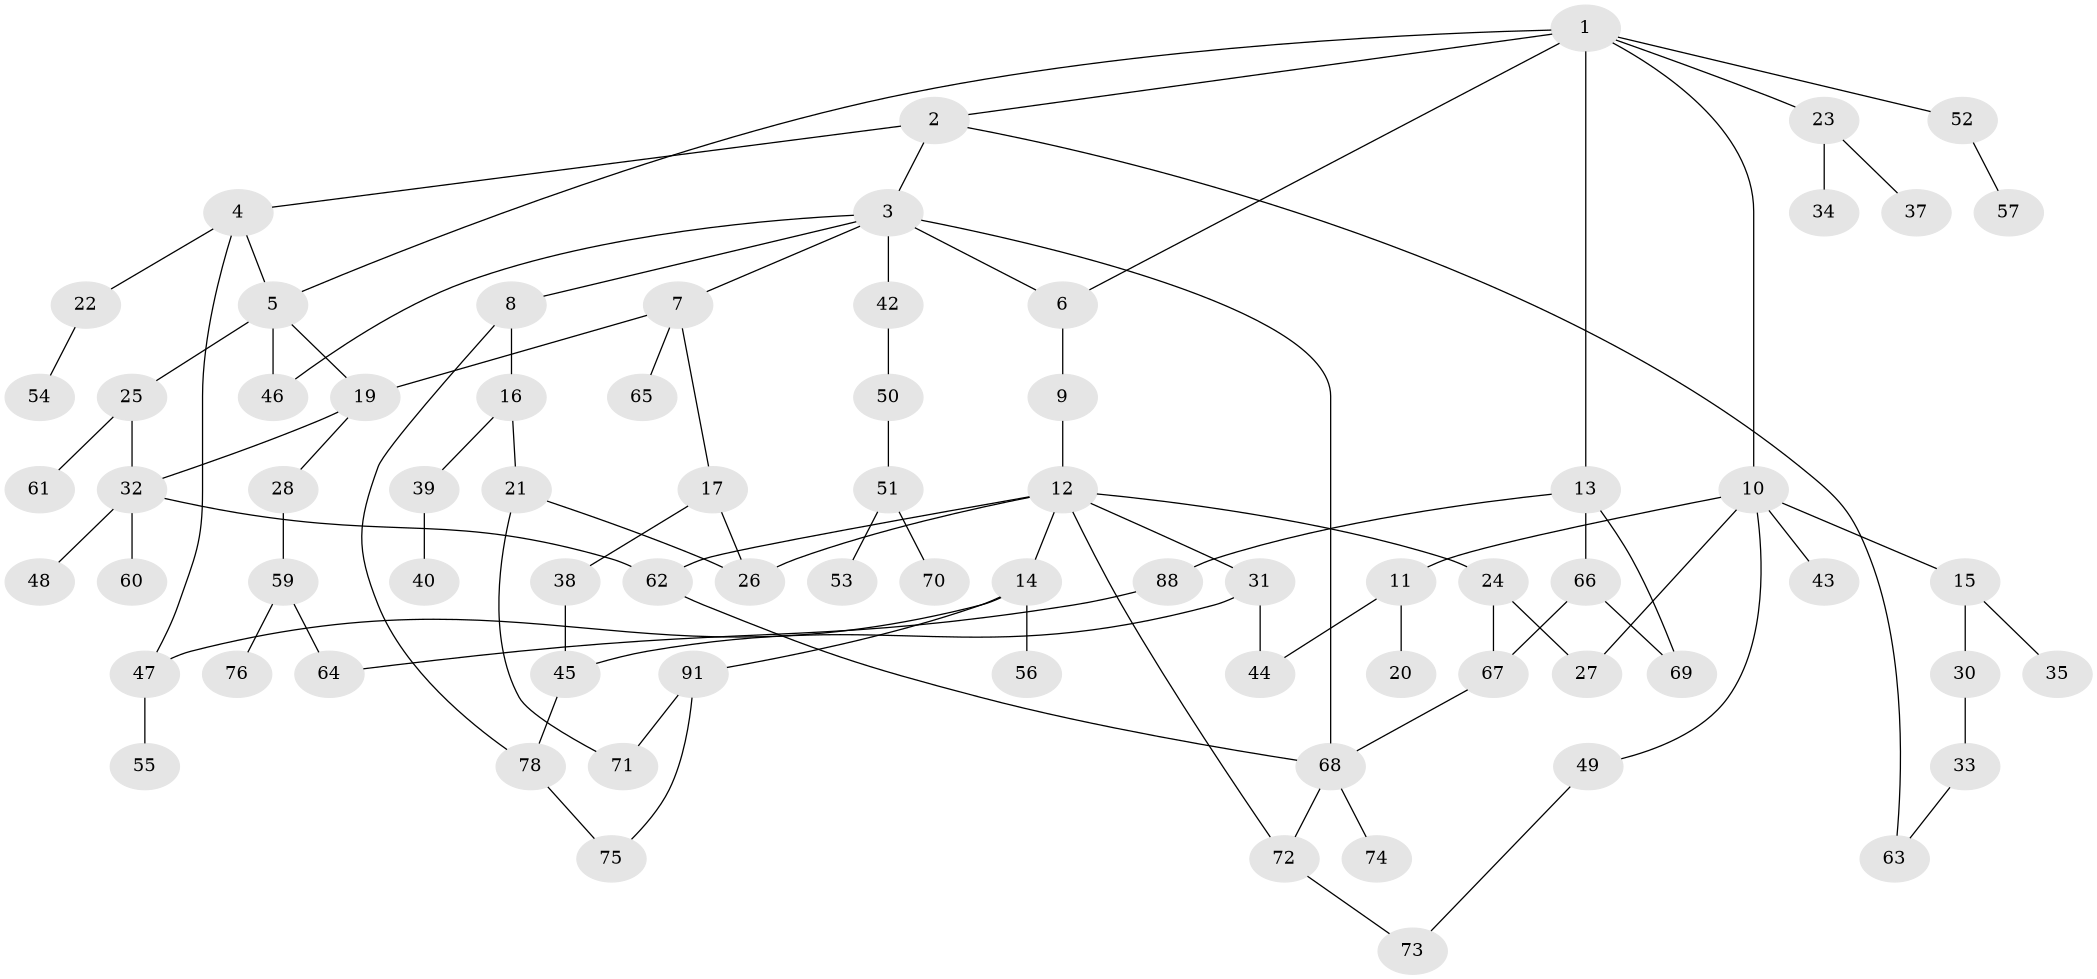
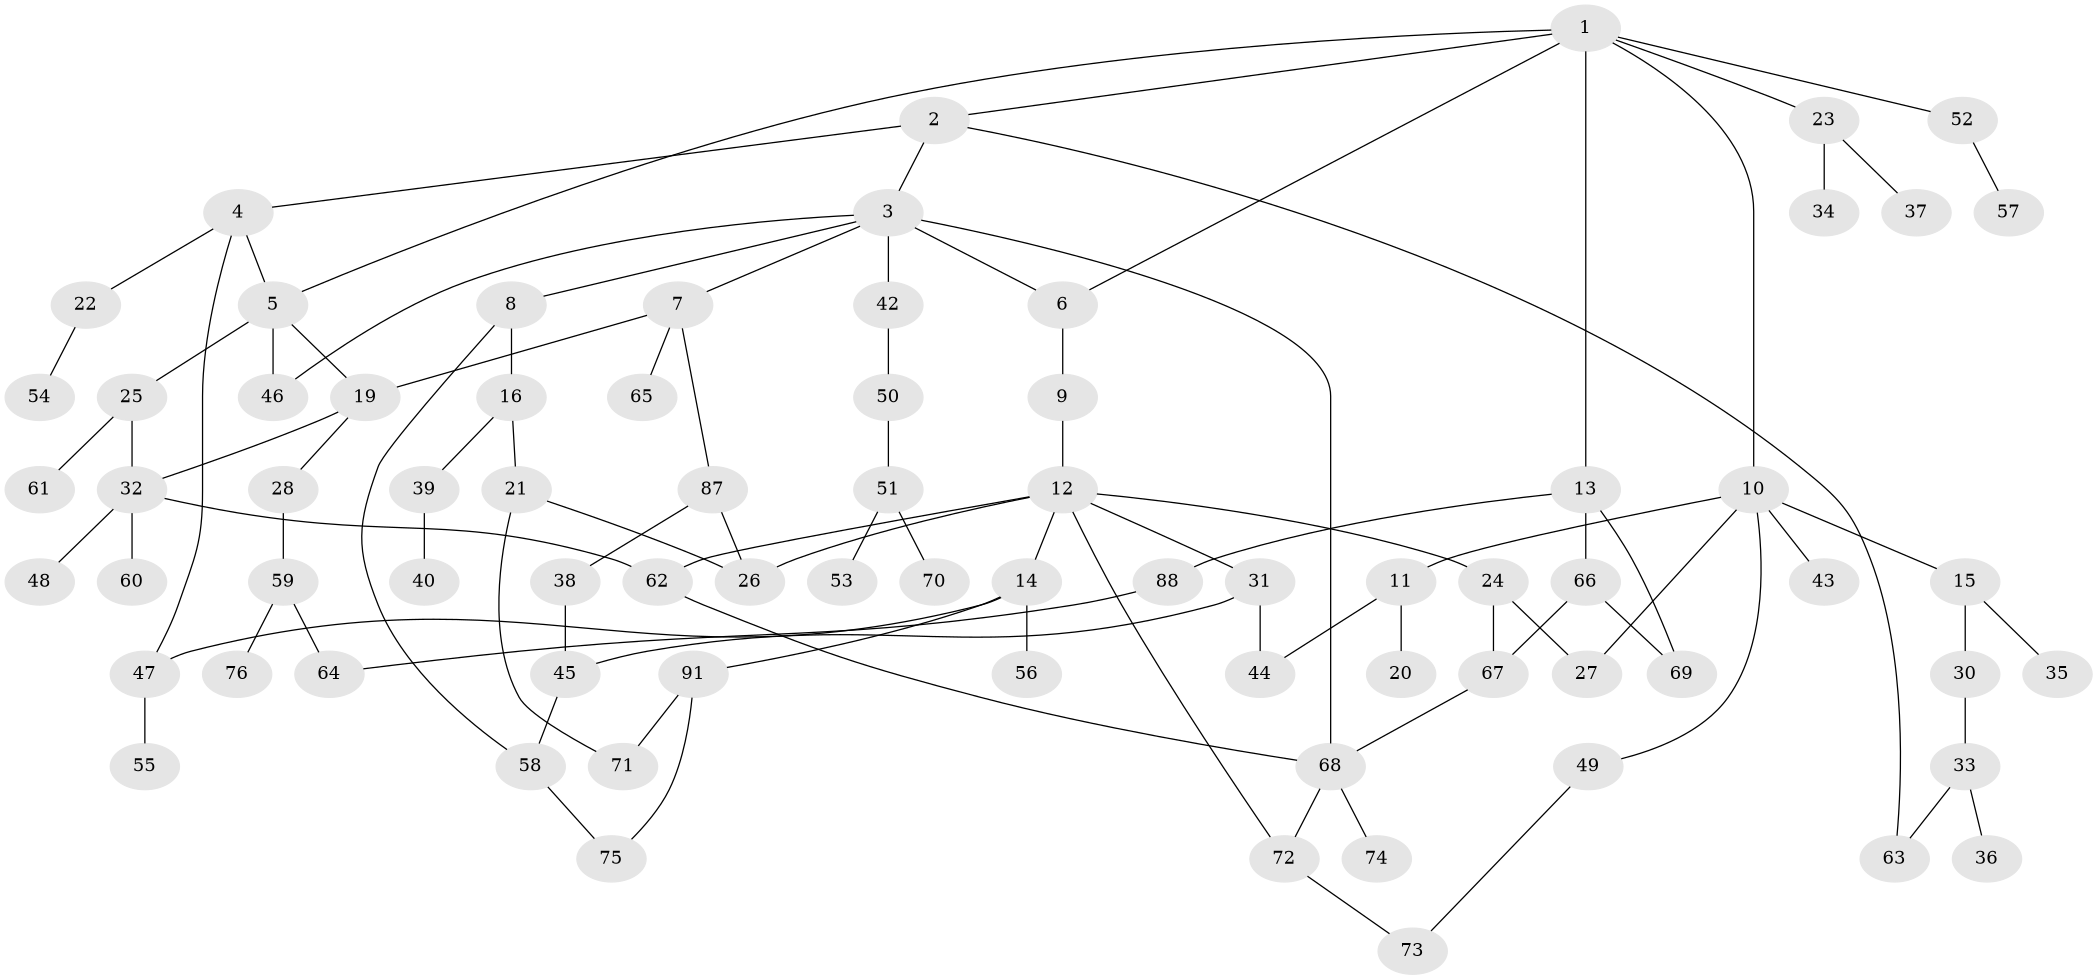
node "17": label "17" -> "87"
node "78": label "78" -> "58"
node "36": added
